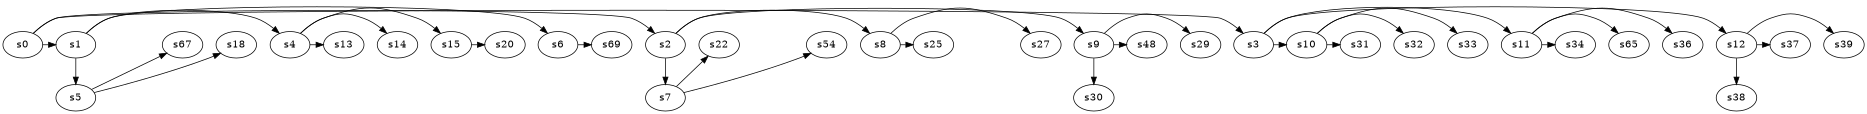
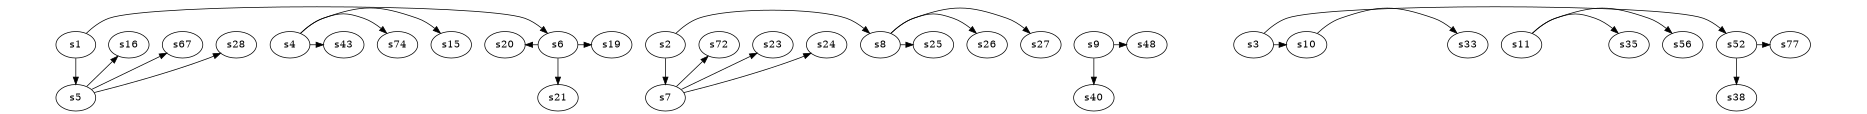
edge "s3" -> "s11": removed
edge "s2" -> "s9": removed
edge "s1" -> "s4": removed
node "s0": removed
node "s16": added
node "s18": label "s18" -> "s28"
node "s13": label "s13" -> "s43"
node "s14": label "s14" -> "s74"
edge "s15" -> "s20": now "s6" -> "s20"
node "s69": label "s69" -> "s19"
node "s22": label "s22" -> "s72"
node "s23": added
node "s54": label "s54" -> "s24"
node "s26": added
node "s29": removed
node "s31": removed
node "s32": removed
node "s34": removed
node "s65": label "s65" -> "s35"
node "s36": label "s36" -> "s56"
node "s12": label "s12" -> "s52"
node "s37": label "s37" -> "s77"
node "s39": removed
node "s21": added
node "s30": label "s30" -> "s40"
